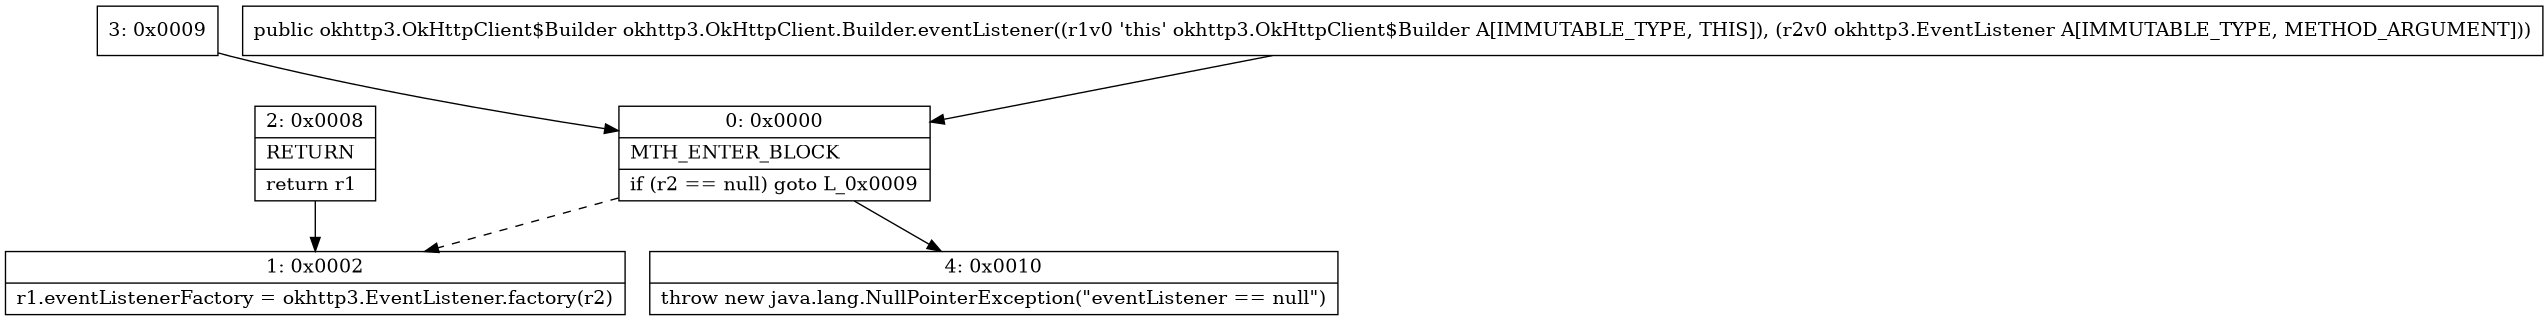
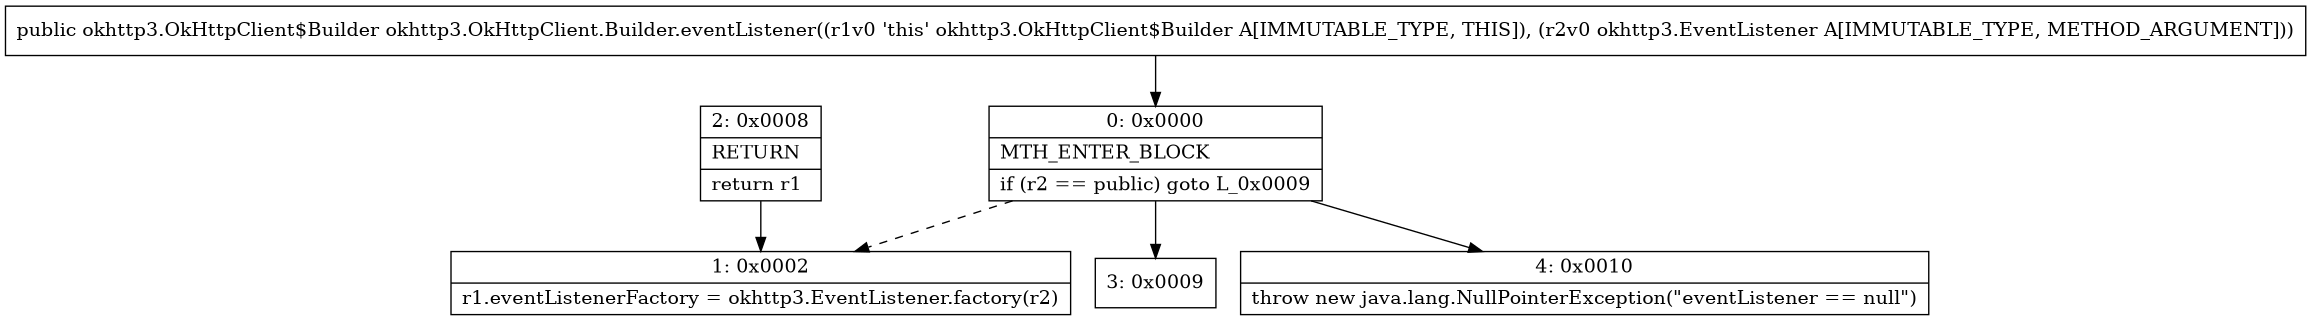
edge "3: 0x0009" -> "0: 0x0000": reversed
node "0: 0x0000": text "if (r2 == null) goto L_0x0009" -> "if (r2 == public) goto L_0x0009"
